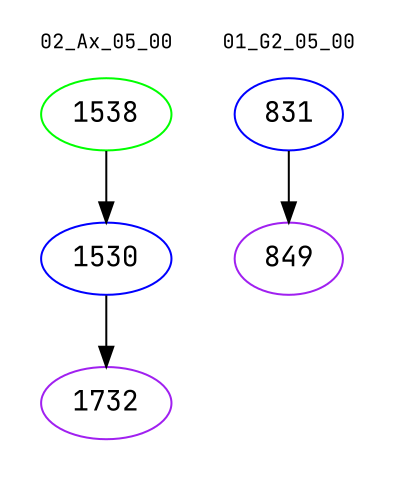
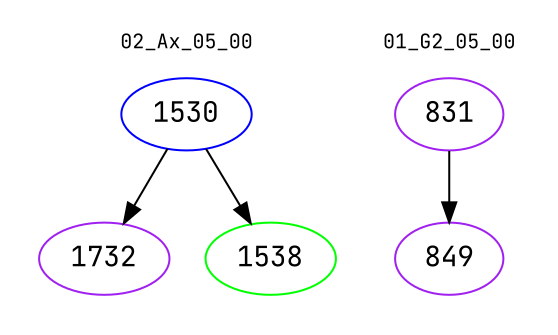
node "831": color blue -> purple
edge "1538" -> "1530": reversed
